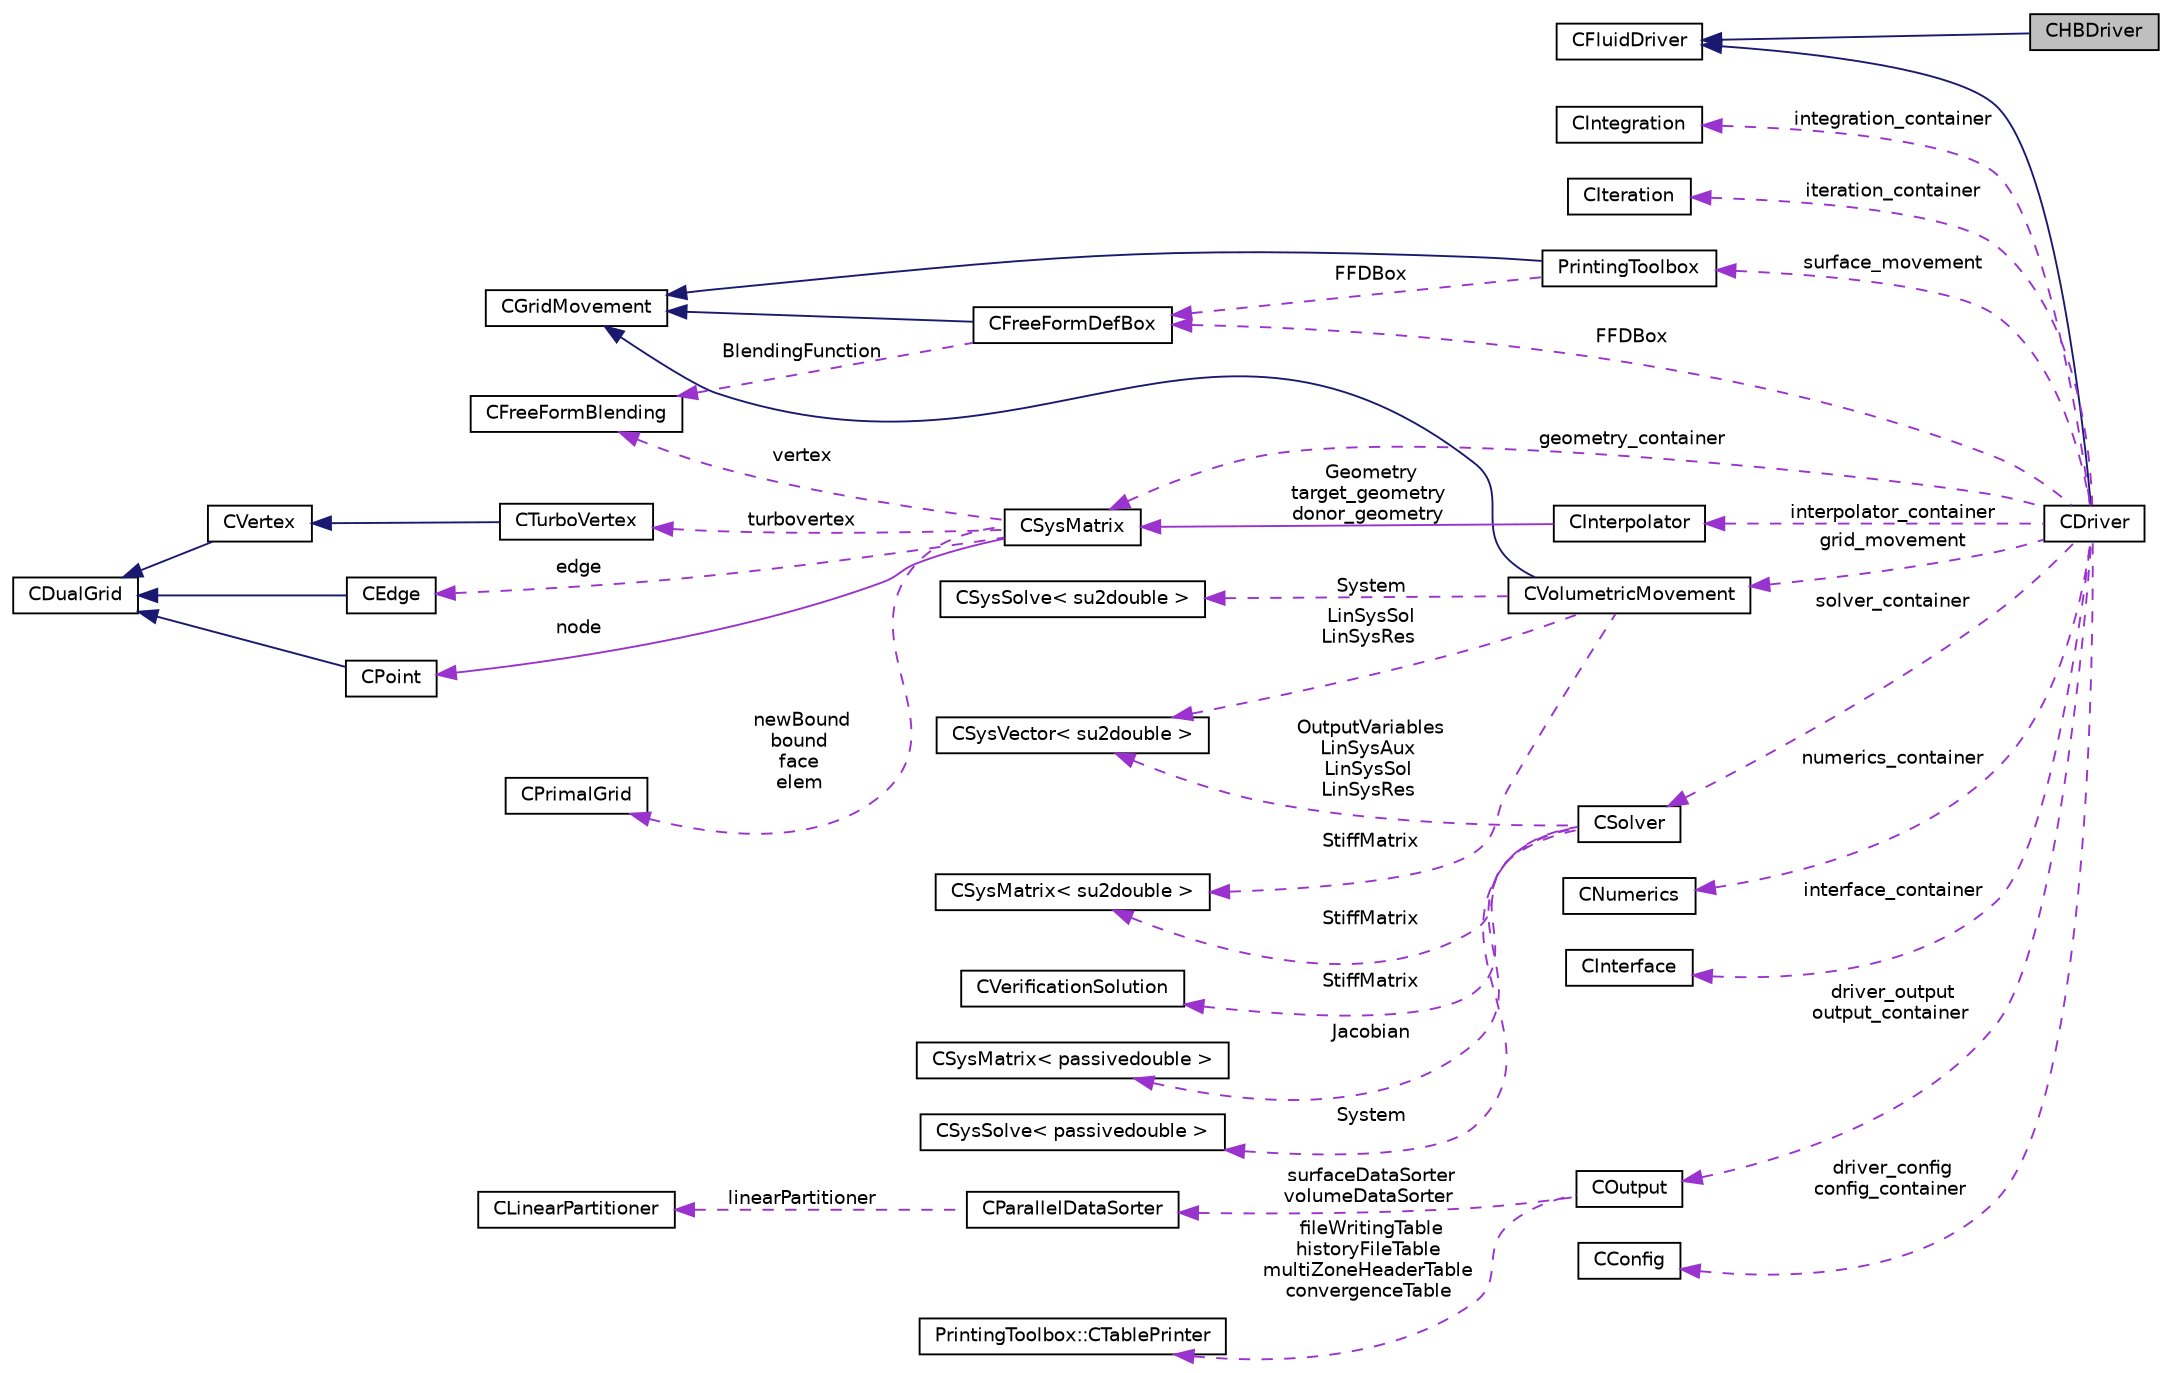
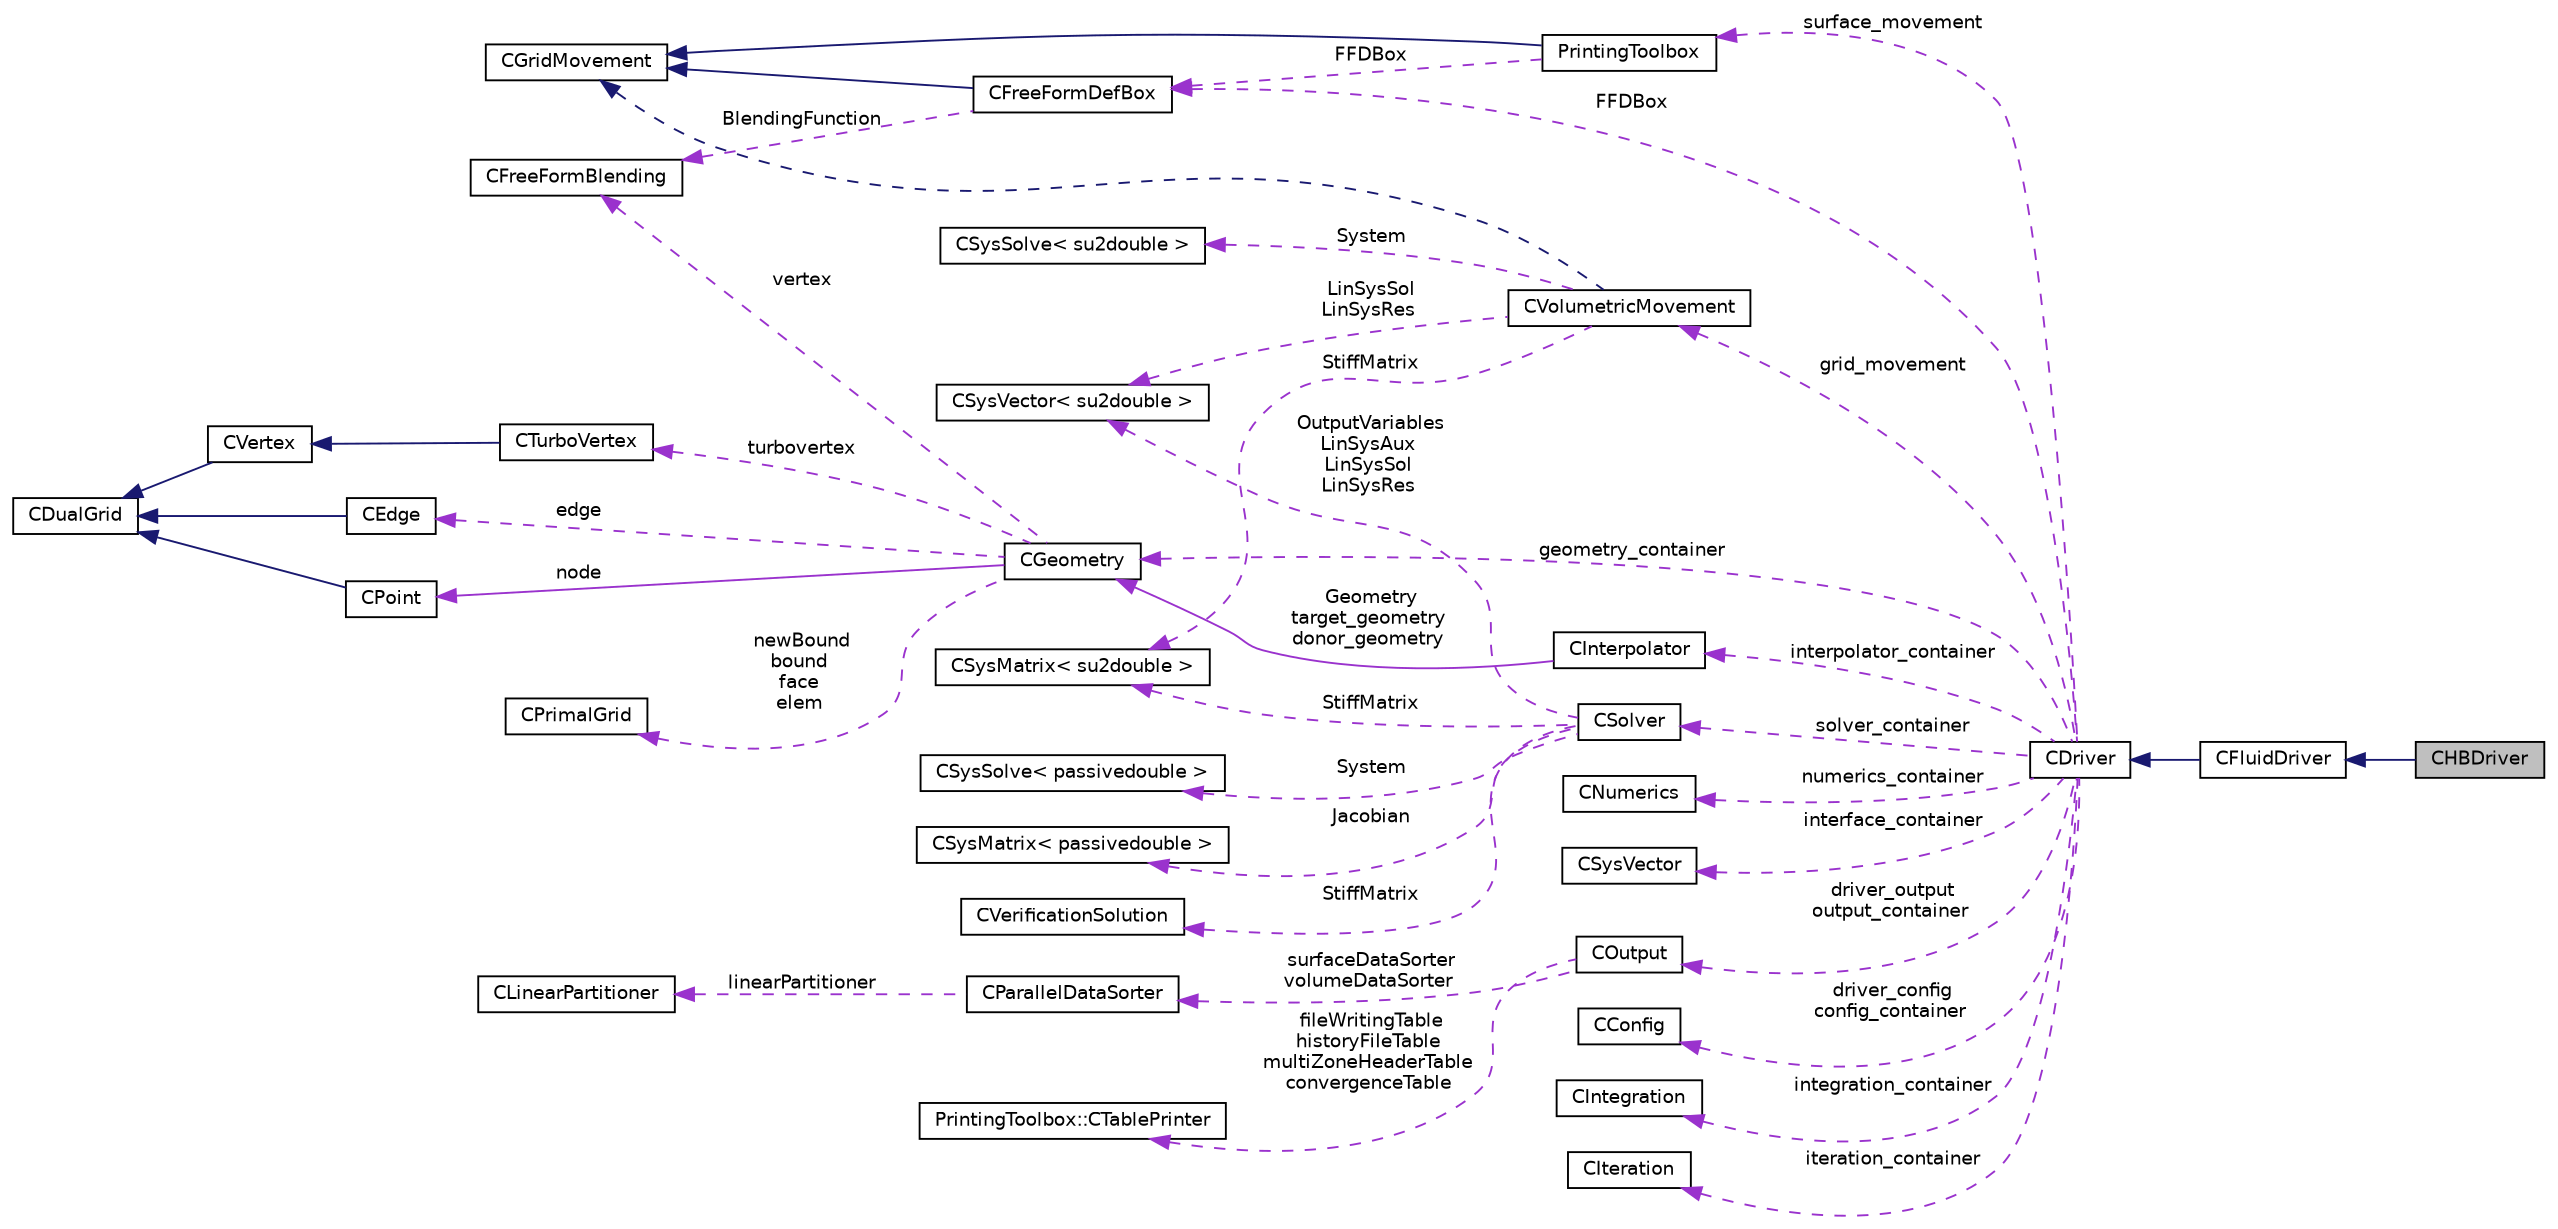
edge "CDriver" -> "CFluidDriver": reversed
edge "CVolumetricMovement" -> "CGridMovement": style solid -> dashed
node "CSysMatrix": label "CSysMatrix" -> "CGeometry"
node "CInterface": label "CInterface" -> "CSysVector"
